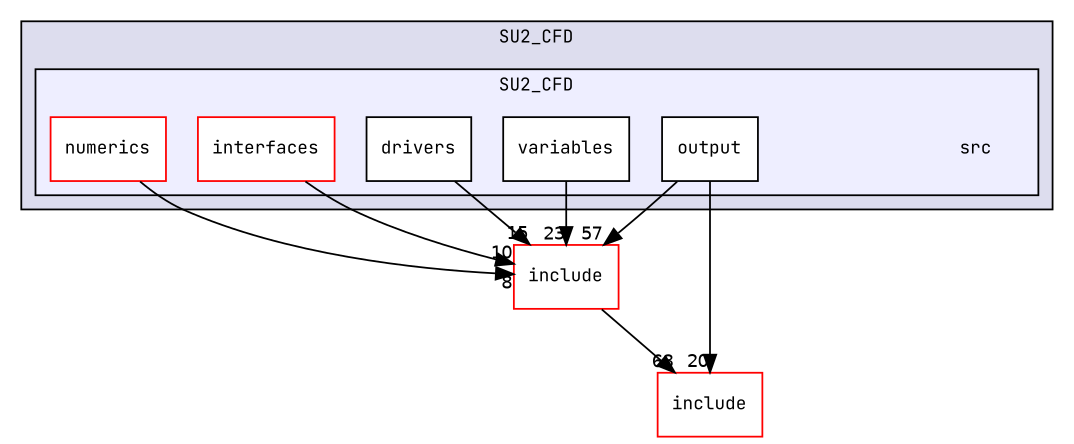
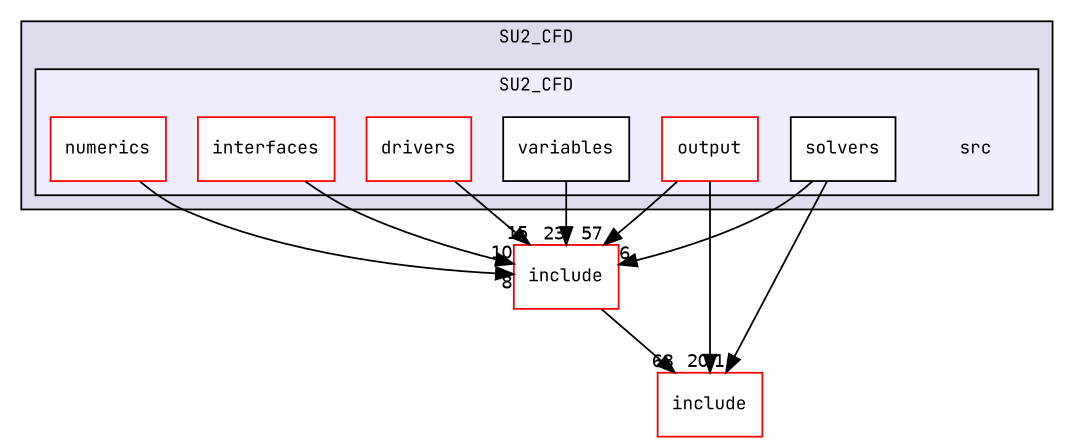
node "drivers": color black -> red
node "output": color black -> red
node "solvers": added
